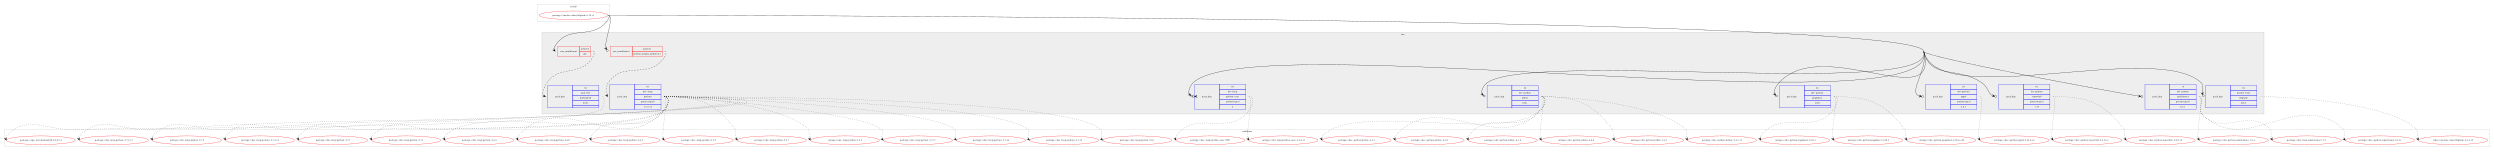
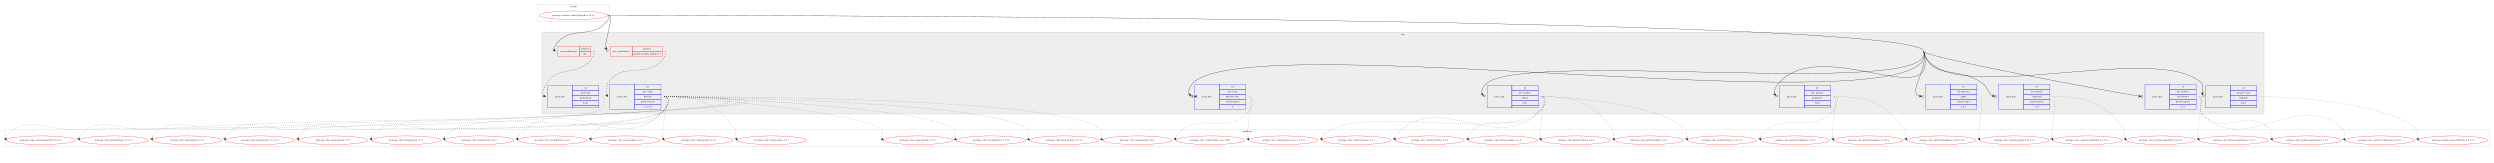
node "portage://dev-lang/python-3.5.5": removed
node "portage://dev-base/sqlalchemy-1.3.3": label "portage://dev-base/sqlalchemy-1.3.3" -> "portage://dev-python/sqlalchemy-1.3.3"
node "video://gnome-base/libglade-2.6.4-r2": label "video://gnome-base/libglade-2.6.4-r2" -> "portage://gnome-base/libglade-2.6.4-r2"
